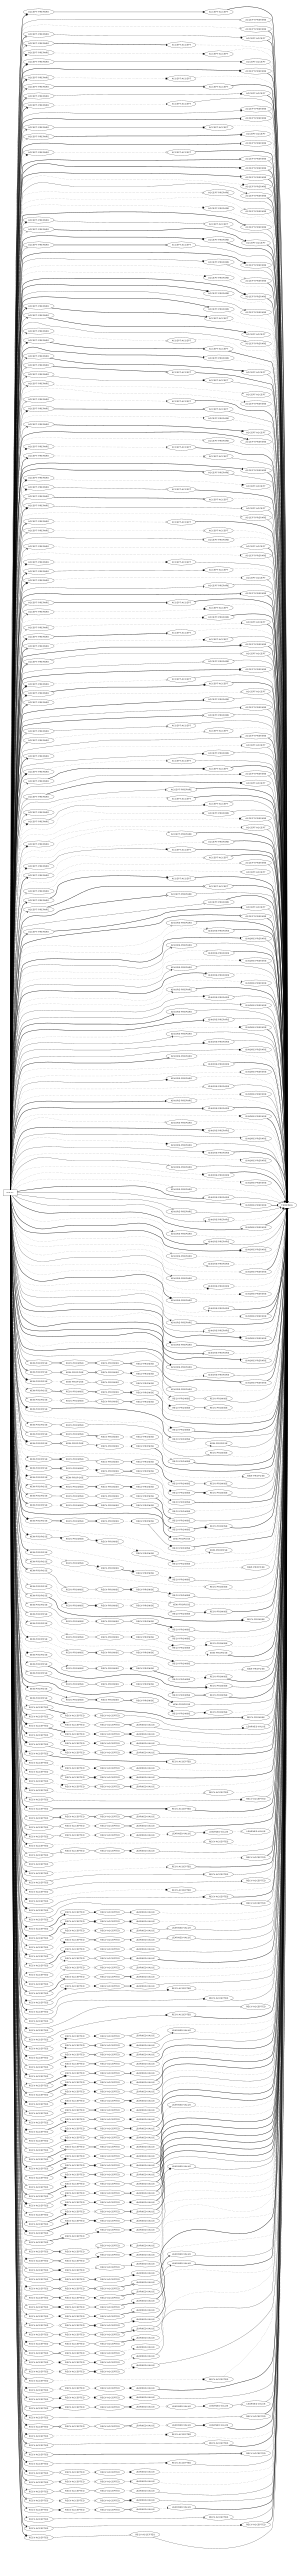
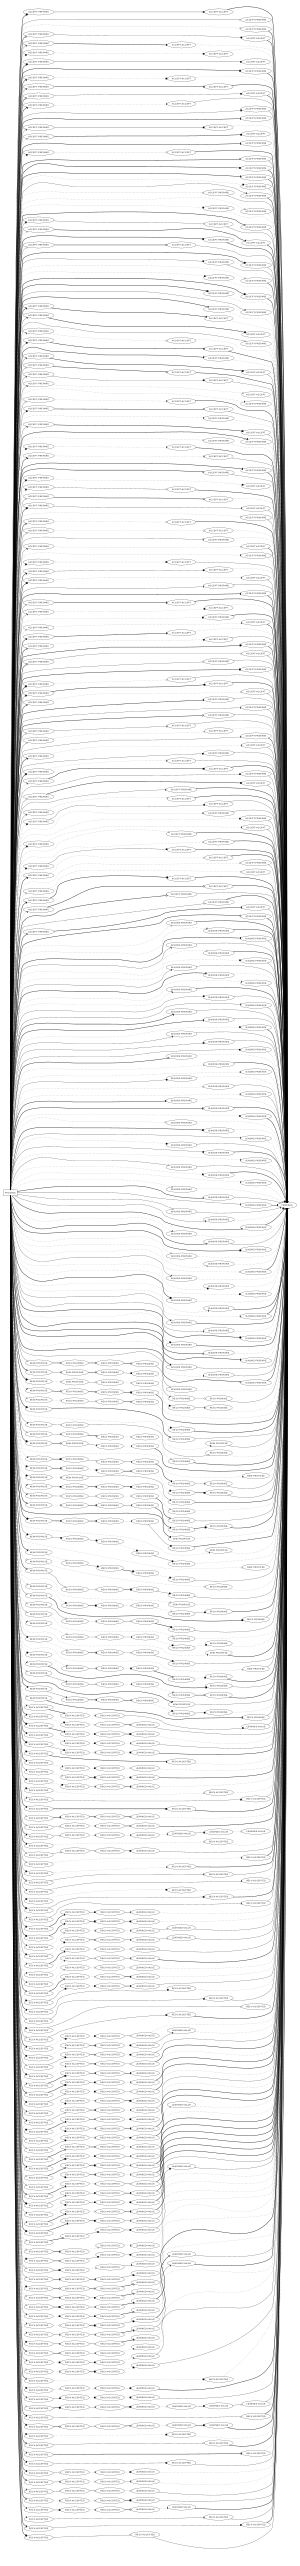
node "INITIAL": label "INITIAL" -> "PROMISE"
